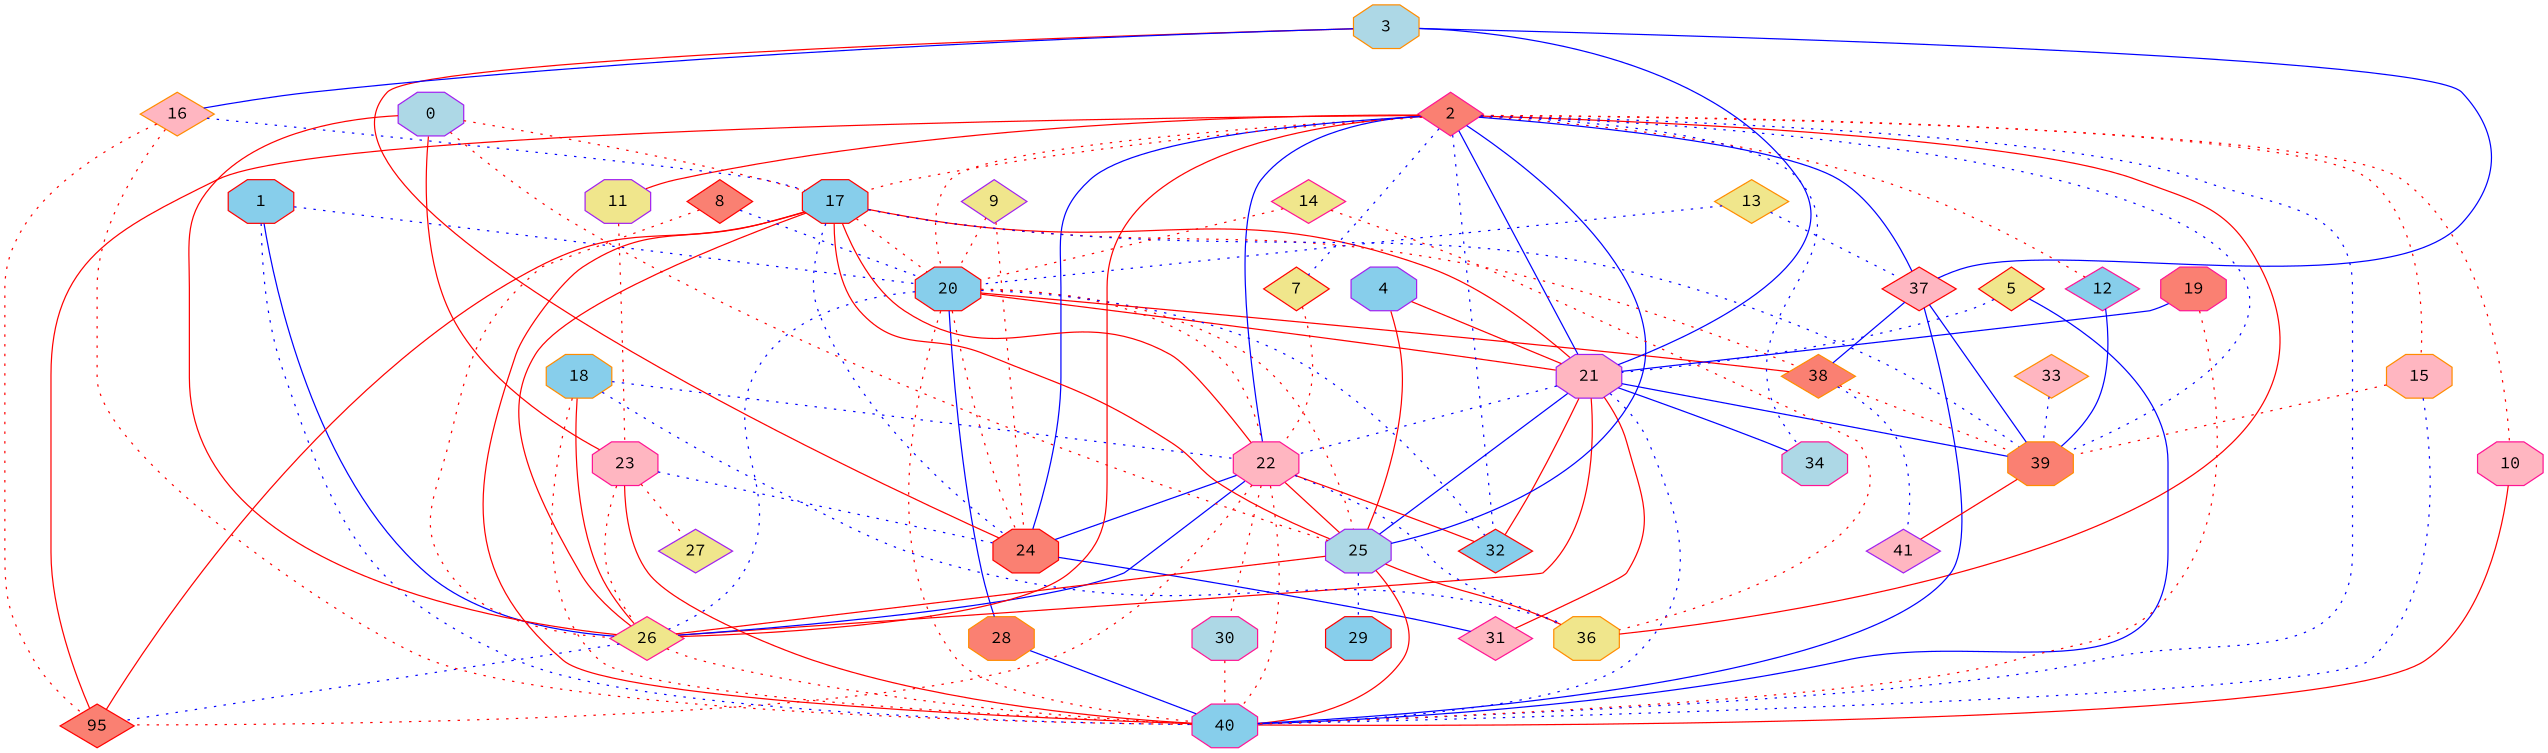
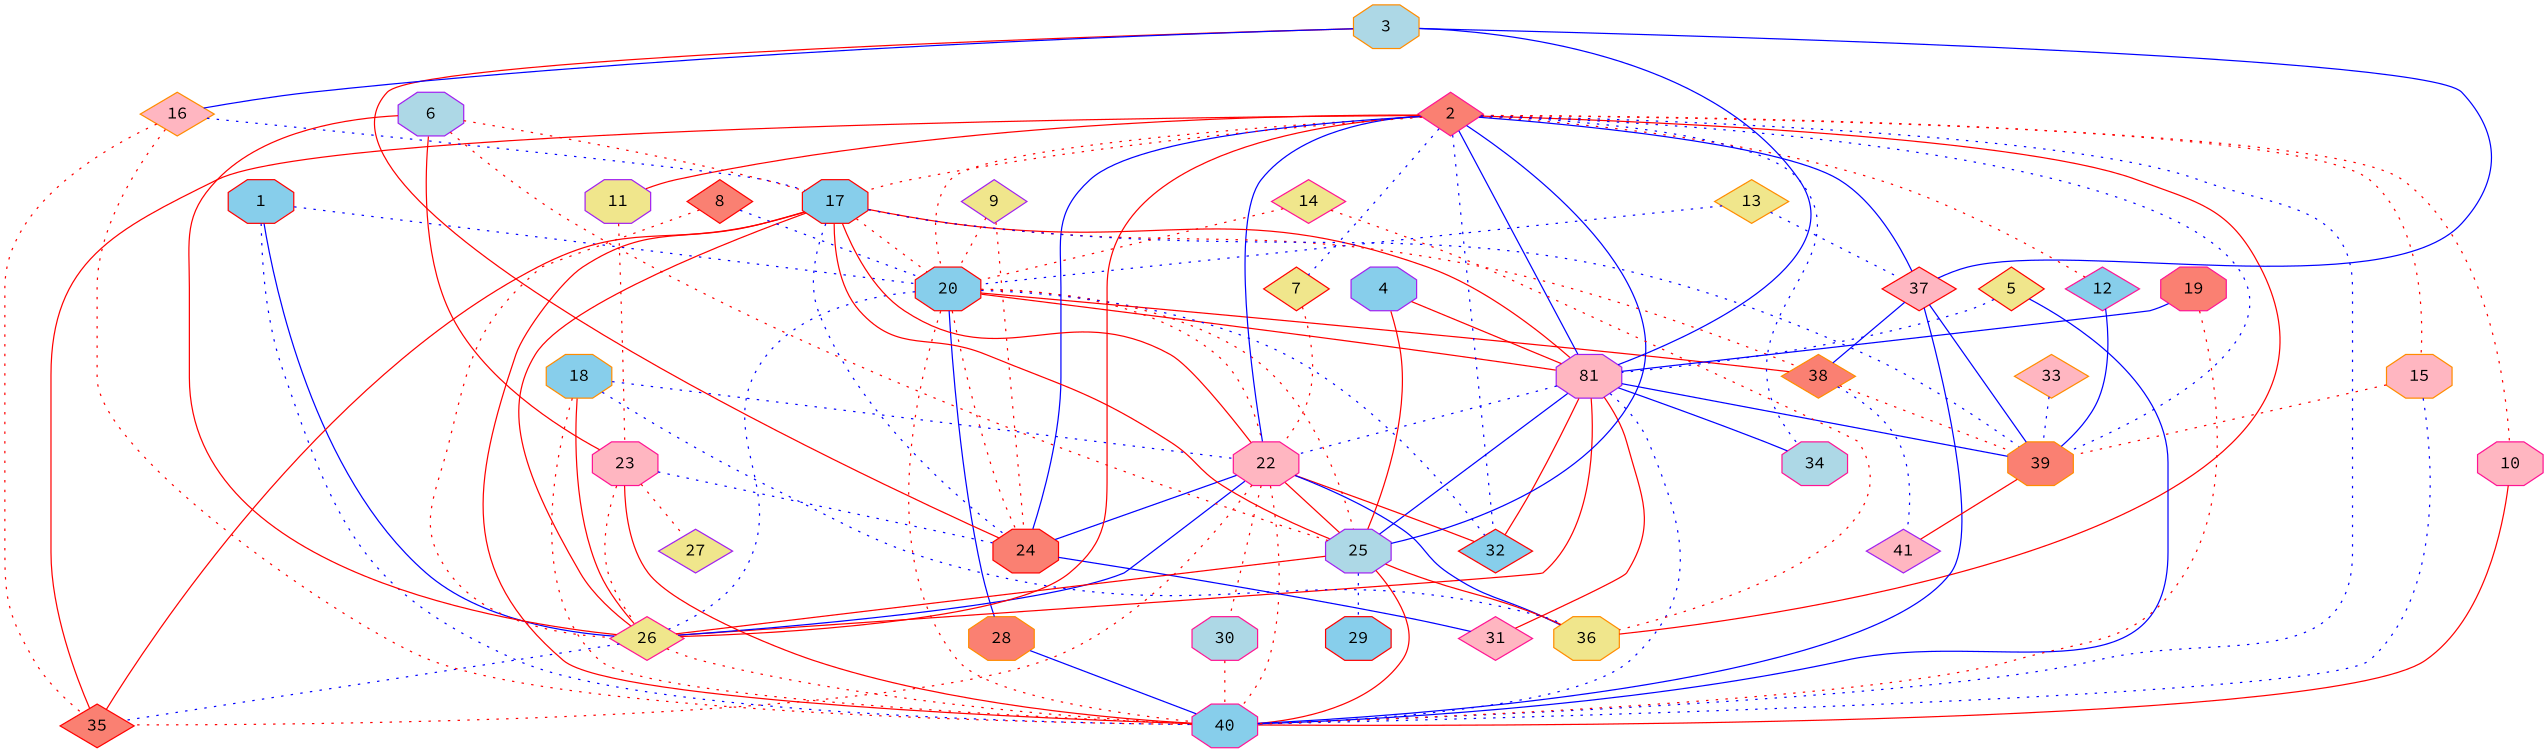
node "0": label "0" -> "6"
node "21": label "21" -> "81"
edge "22" -- "36": style dotted -> solid
node "95": label "95" -> "35"
